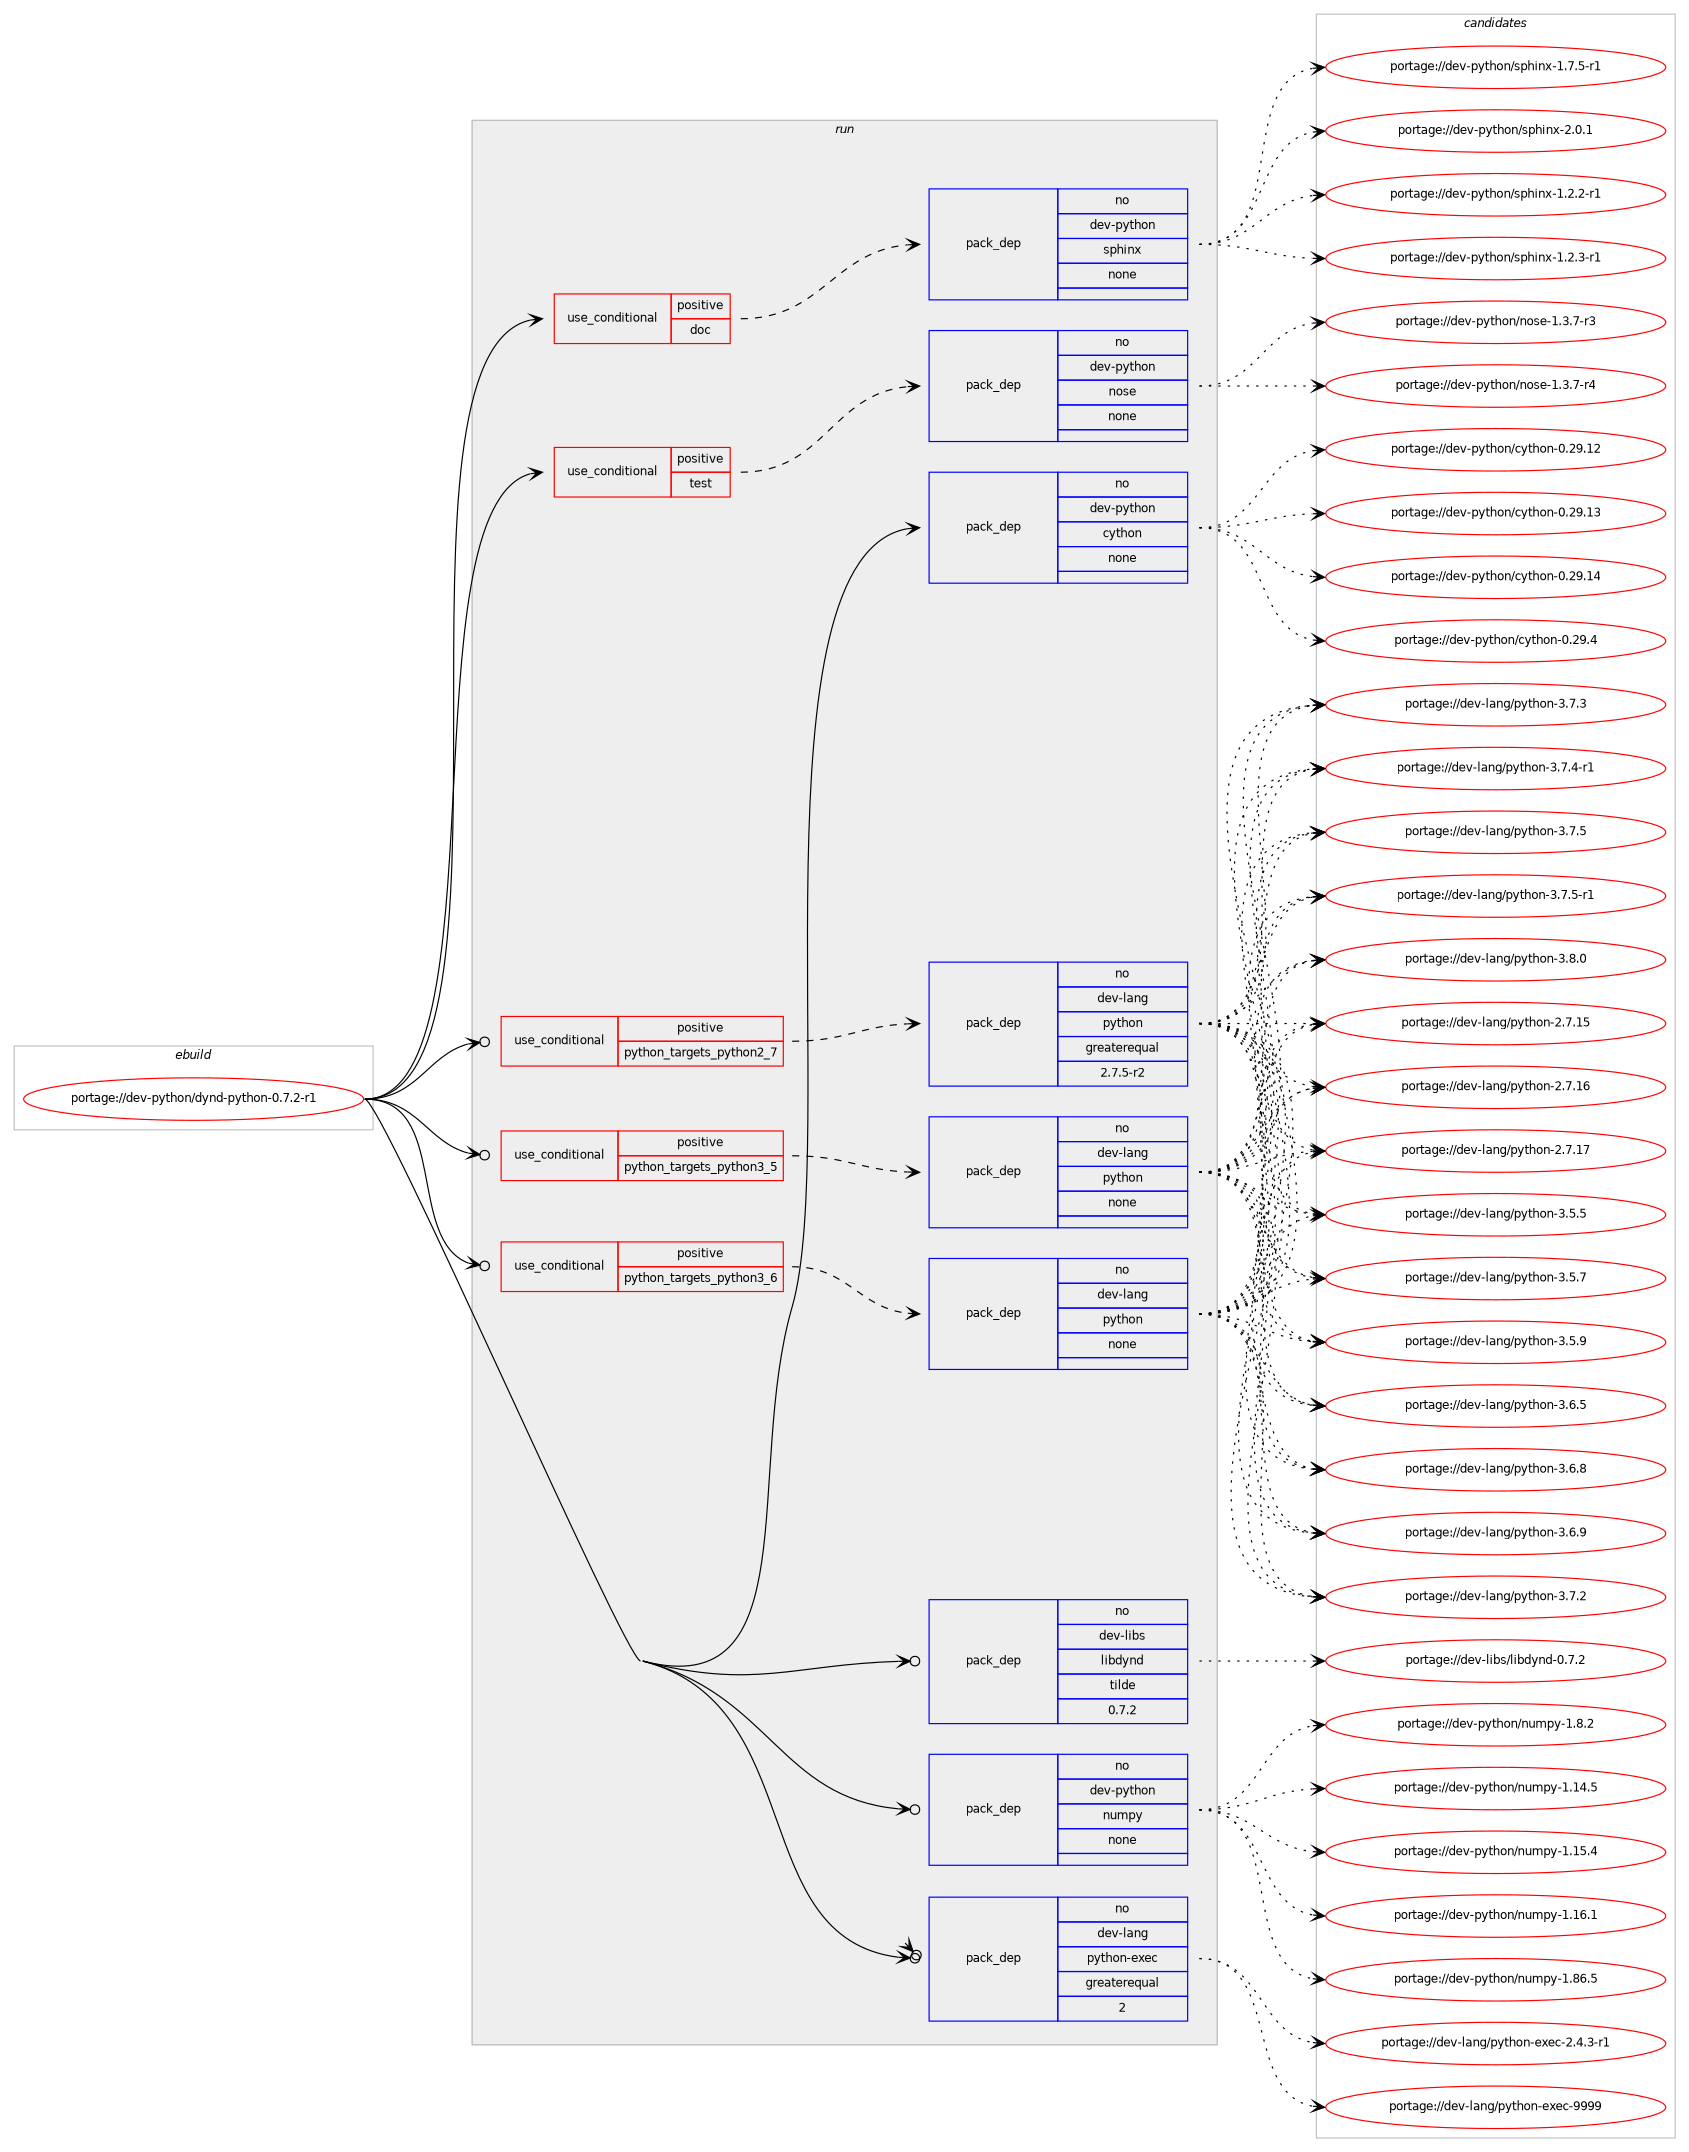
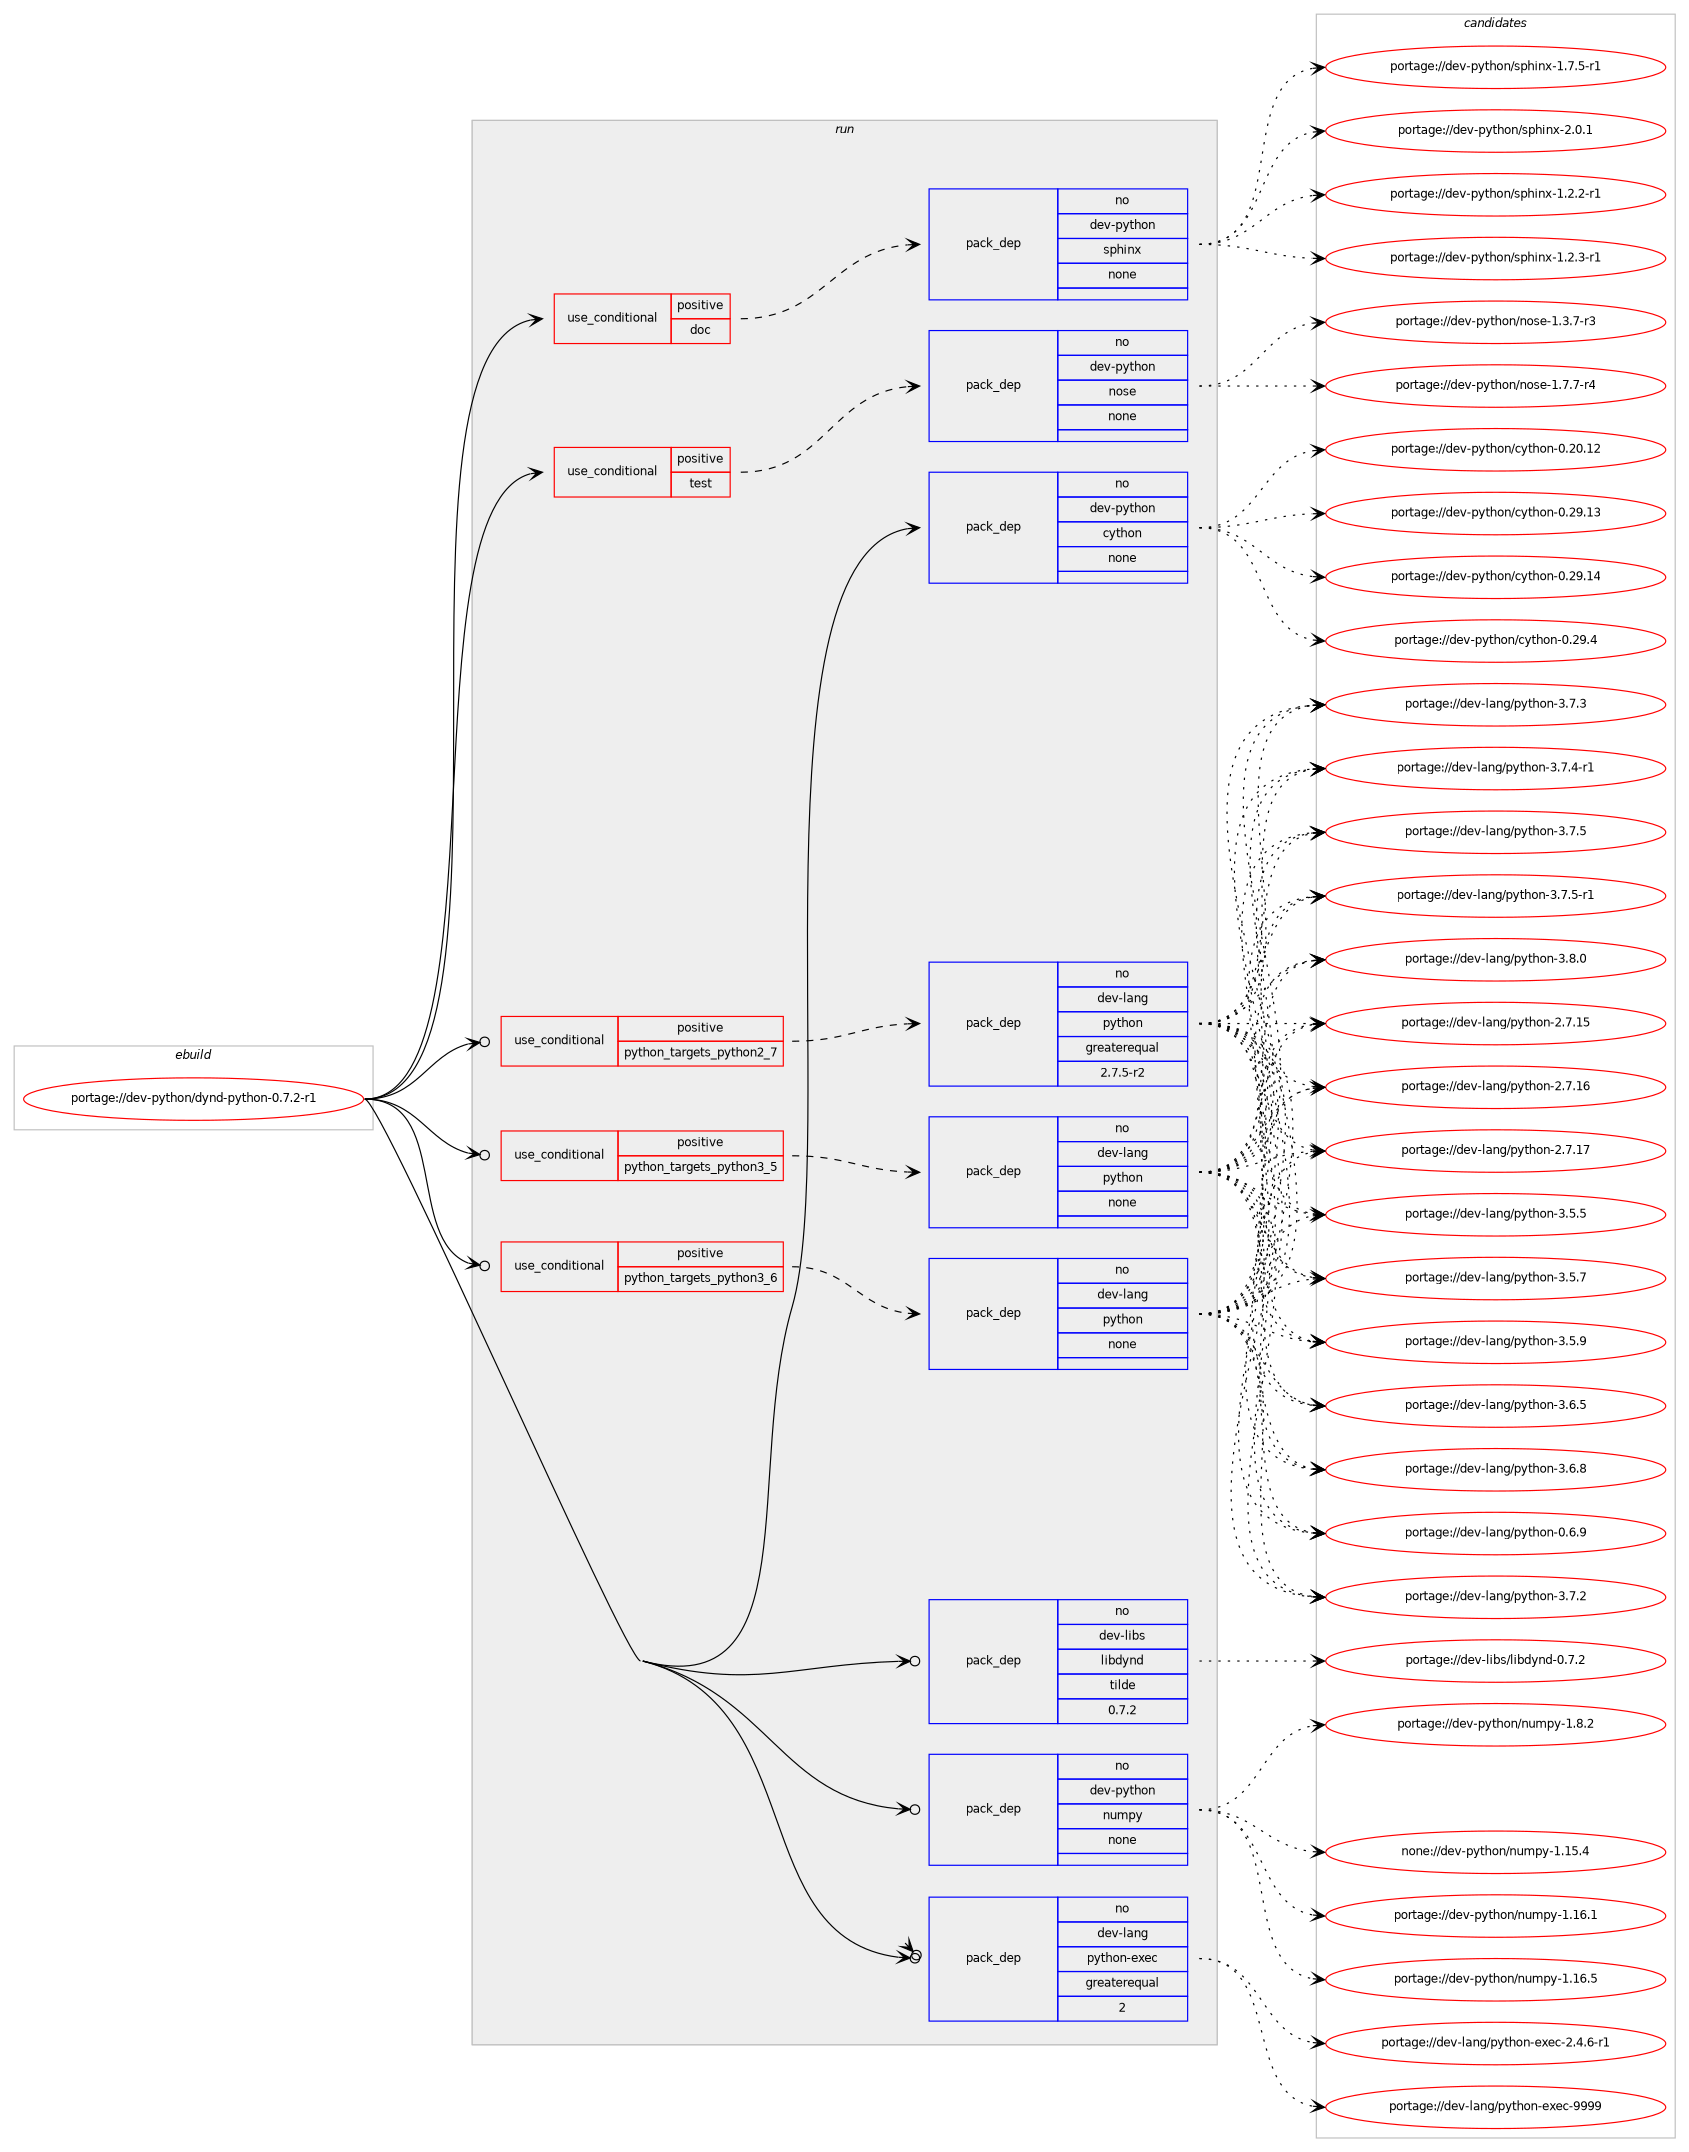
node "portage://dev-python/nose-1.3.7-r4": label "portage://dev-python/nose-1.3.7-r4" -> "portage://dev-python/nose-1.7.7-r4"
node "portage://dev-python/cython-0.29.12": label "portage://dev-python/cython-0.29.12" -> "portage://dev-python/cython-0.20.12"
node "portage://dev-lang/python-3.6.9": label "portage://dev-lang/python-3.6.9" -> "portage://dev-lang/python-0.6.9"
node "portage://dev-python/numpy-1.14.5": removed
node "portage://dev-python/numpy-1.15.4": label "portage://dev-python/numpy-1.15.4" -> "none://dev-python/numpy-1.15.4"
node "portage://dev-python/numpy-1.86.5": label "portage://dev-python/numpy-1.86.5" -> "portage://dev-python/numpy-1.16.5"
node "portage://dev-lang/python-exec-2.4.3-r1": label "portage://dev-lang/python-exec-2.4.3-r1" -> "portage://dev-lang/python-exec-2.4.6-r1"
